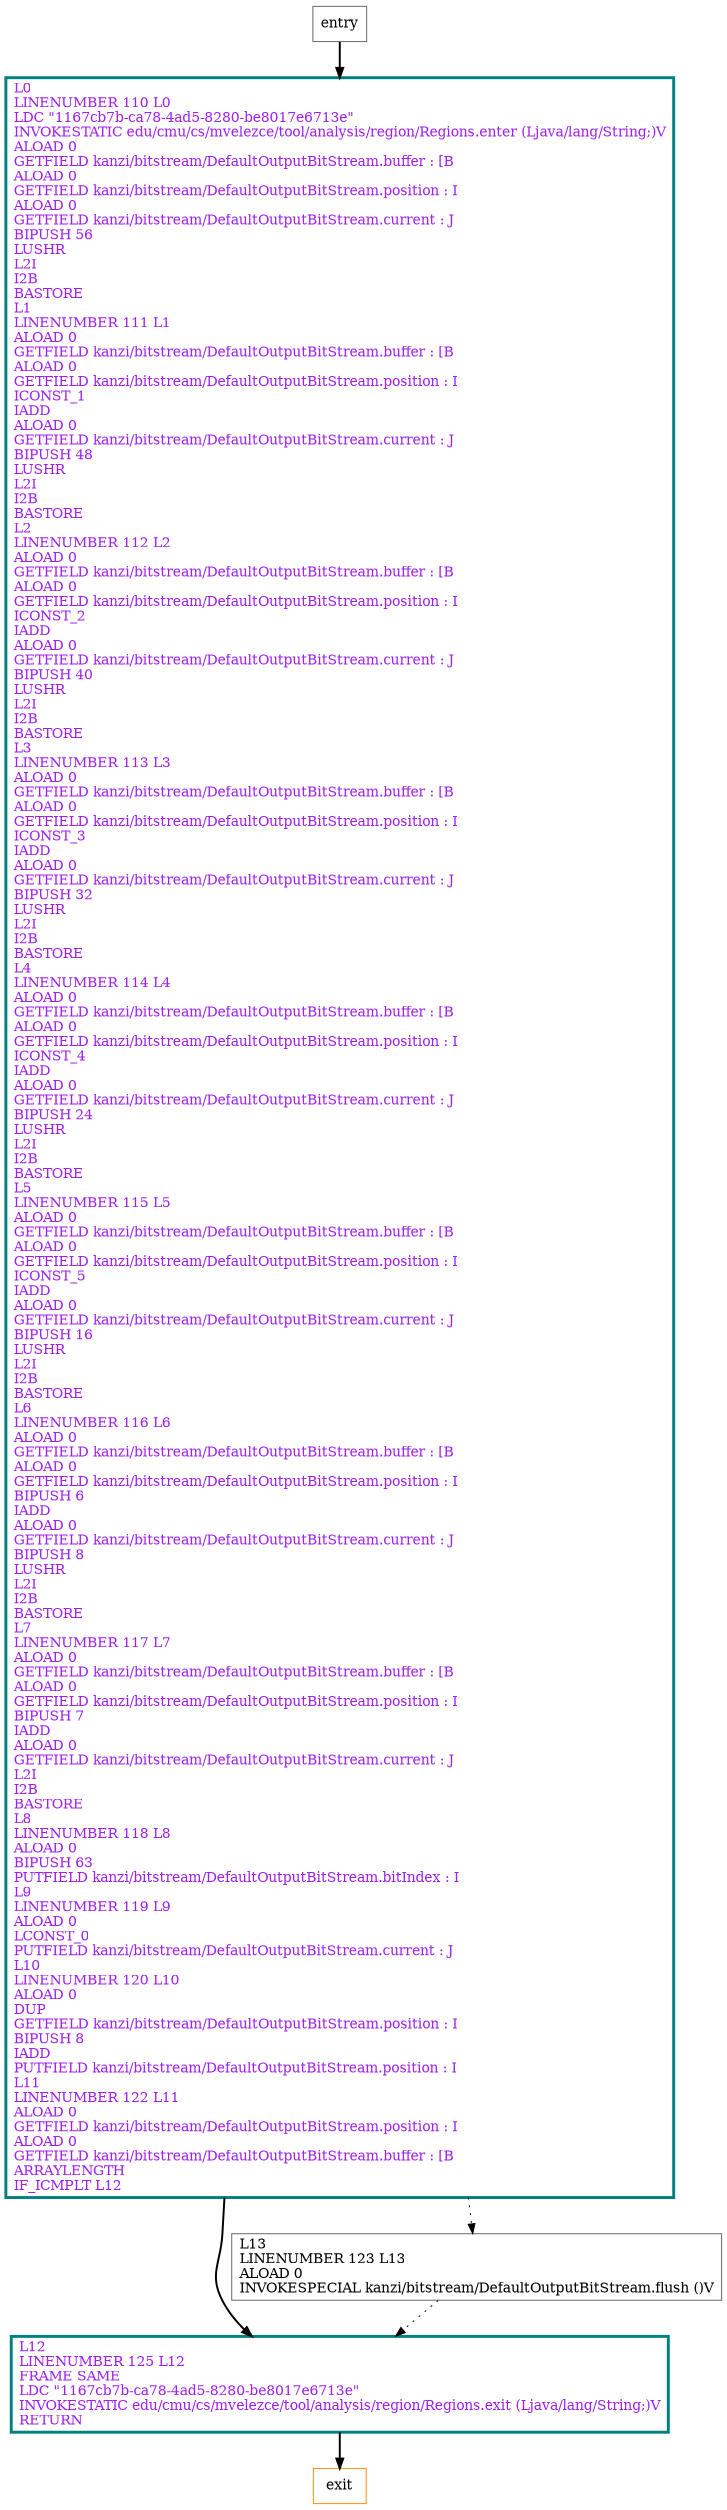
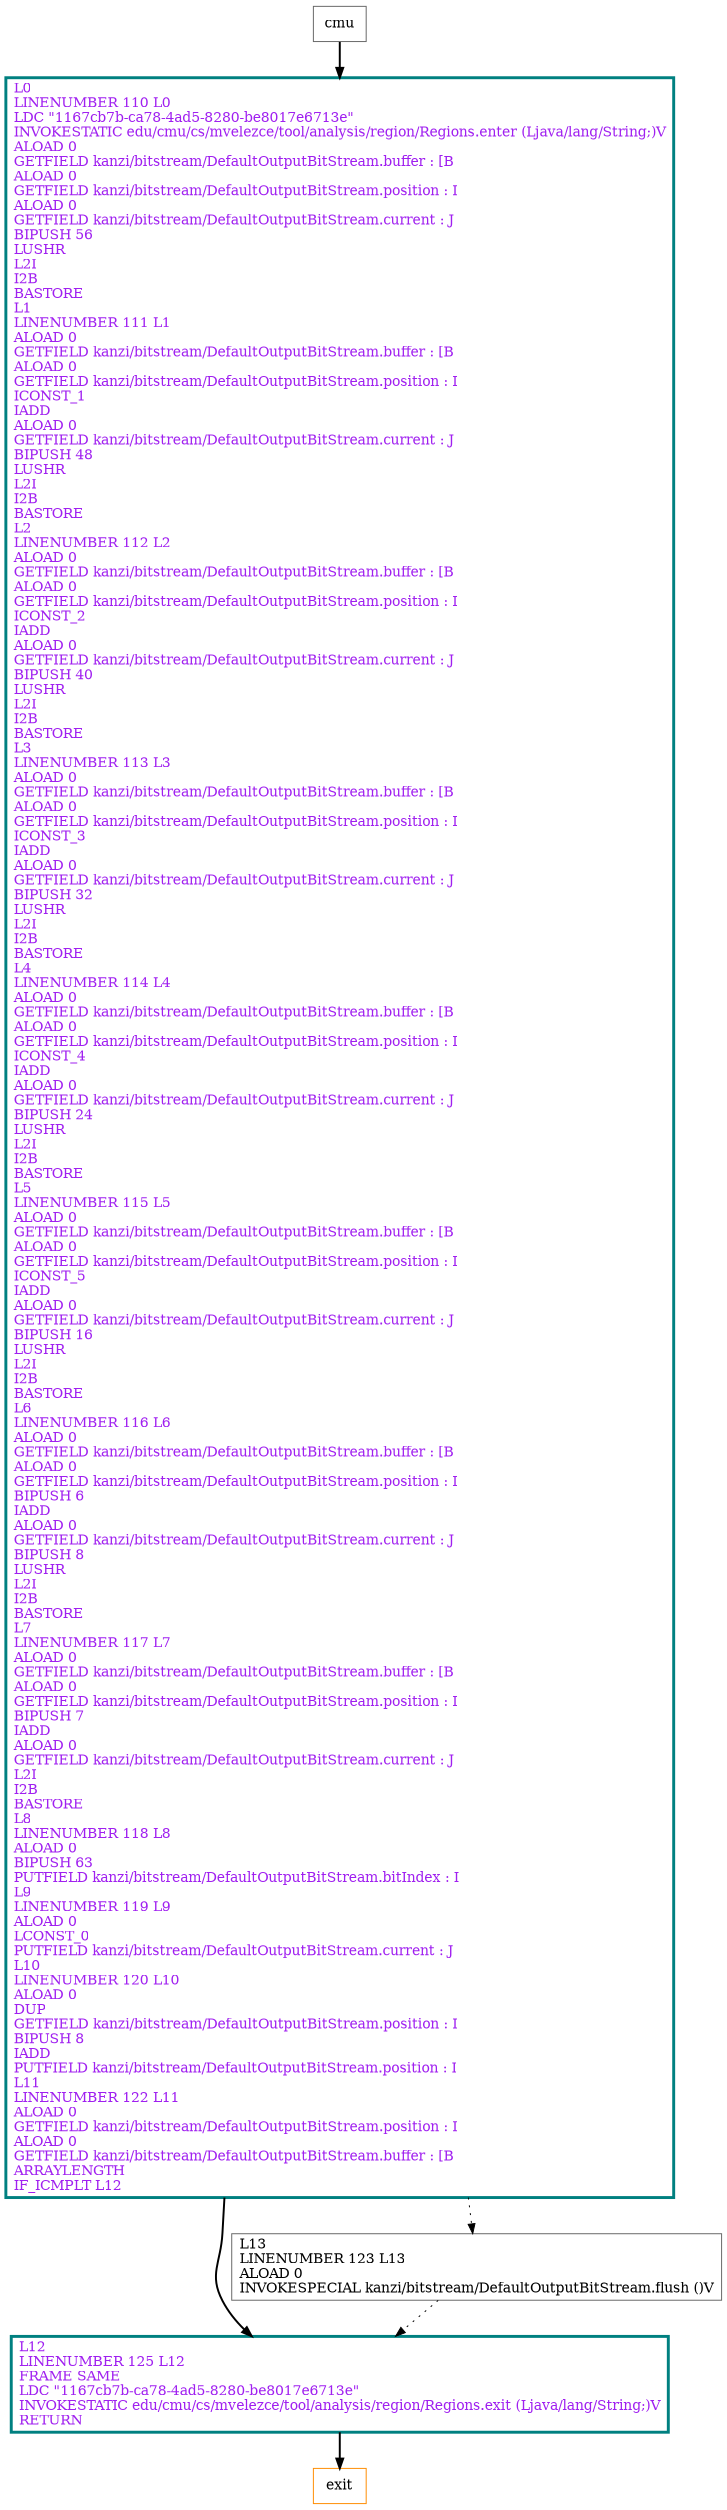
node "entry": label "entry" -> "cmu"
